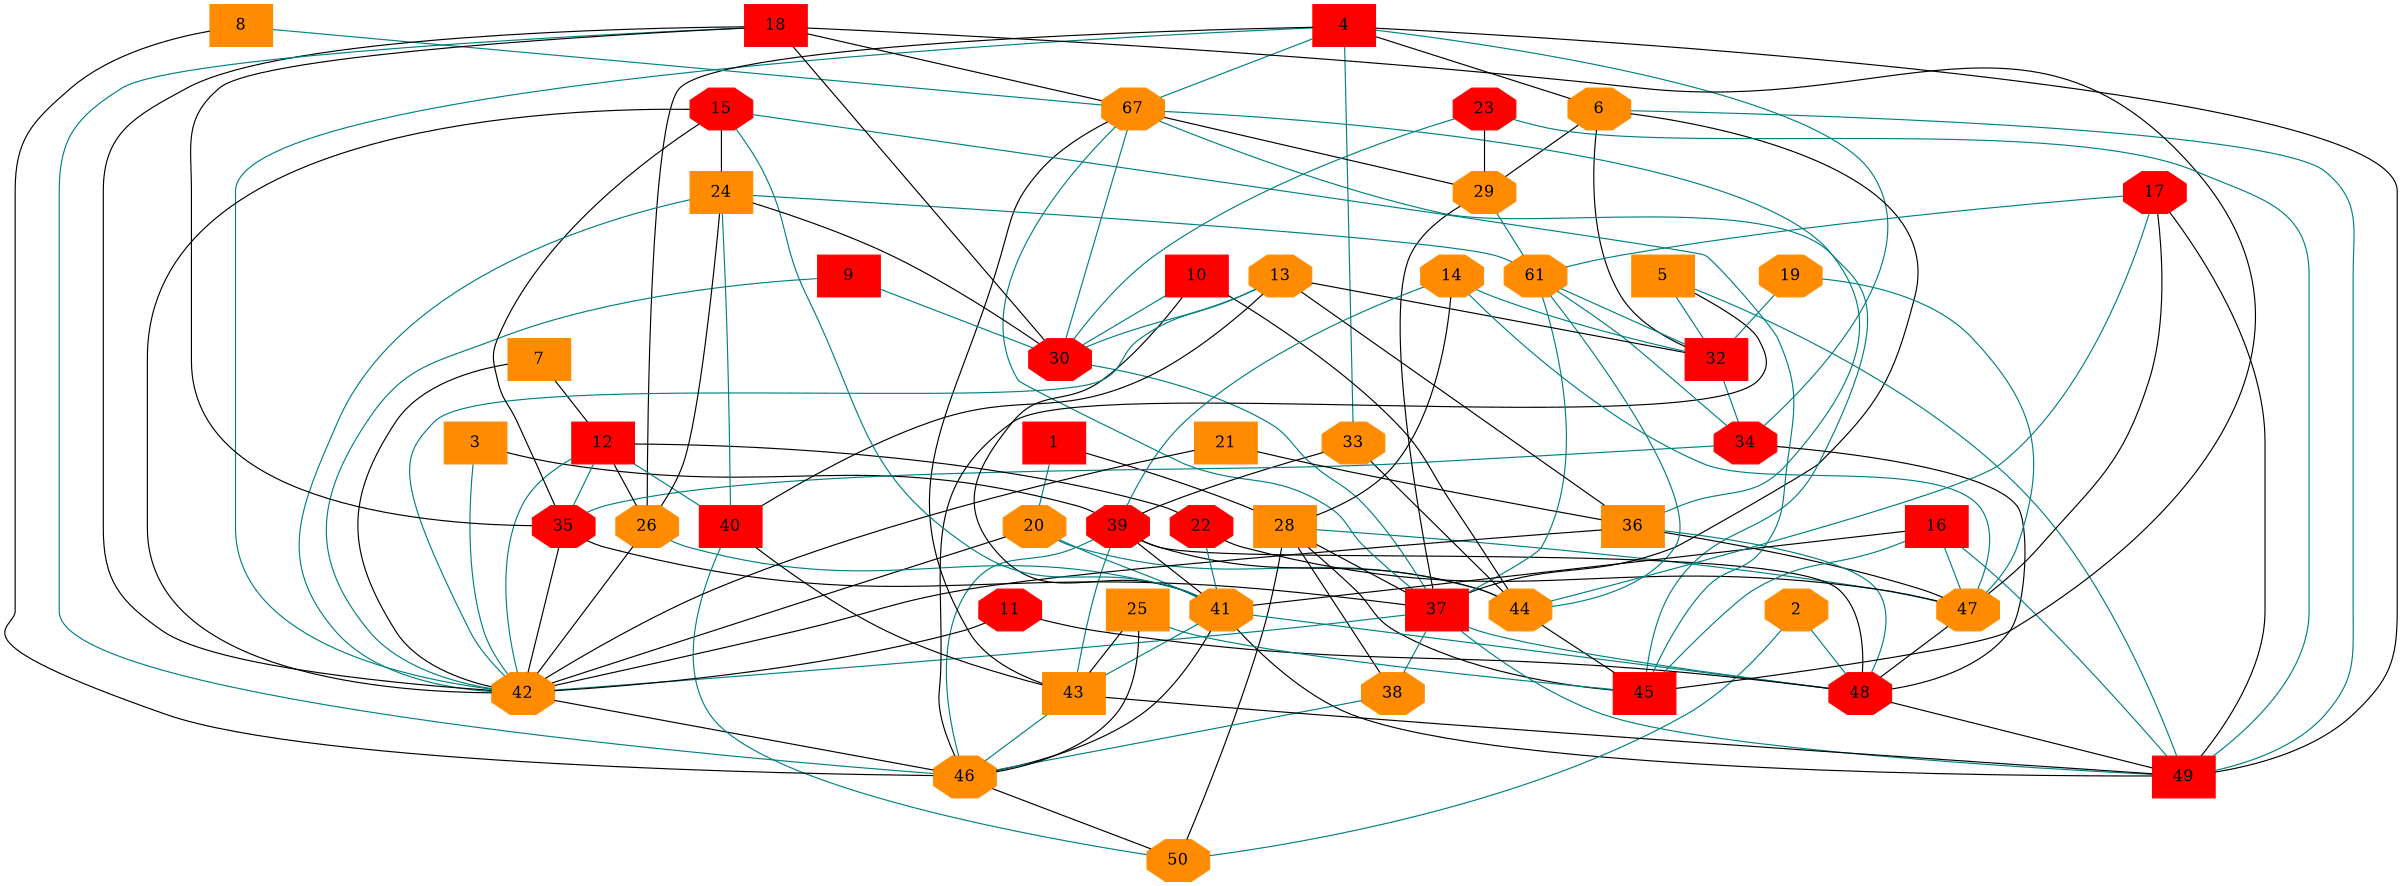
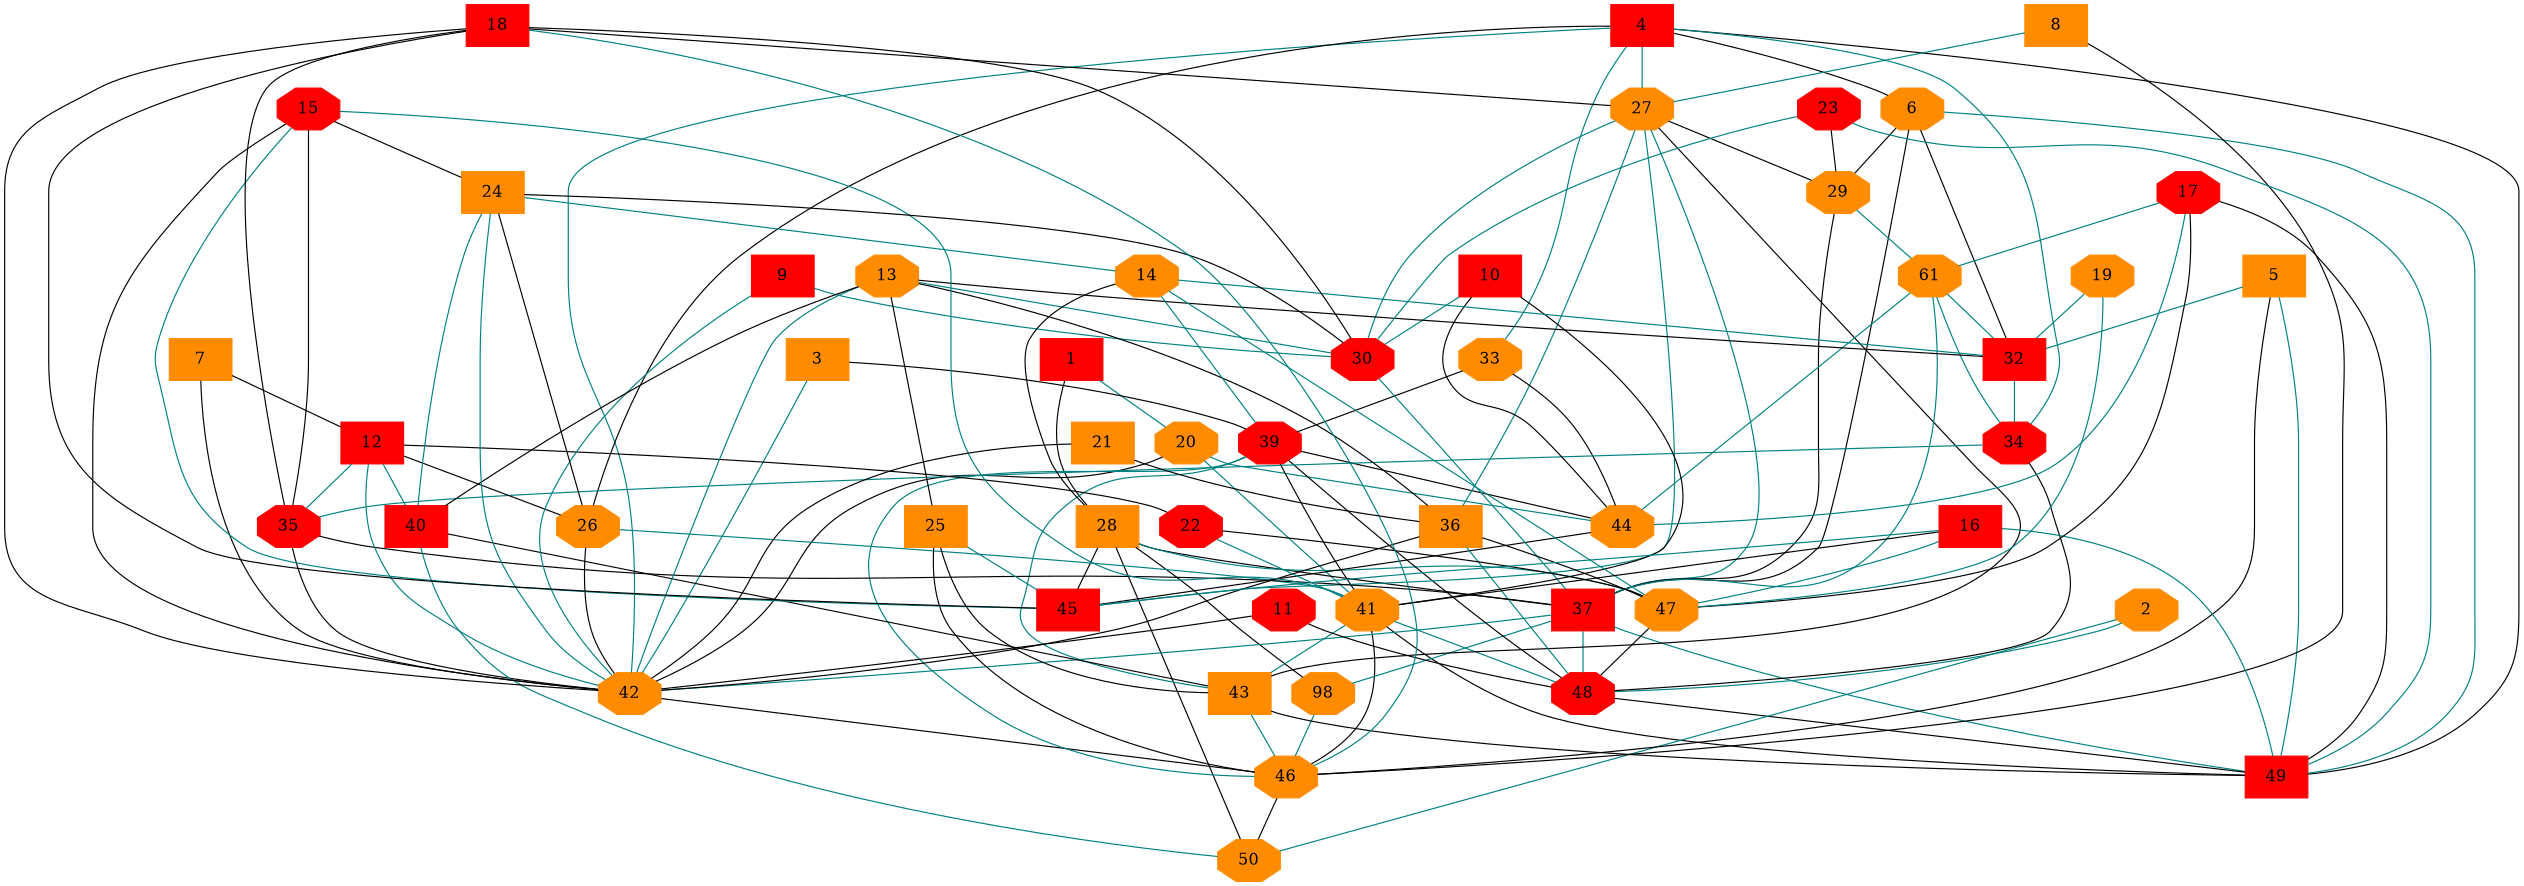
node "67": label "67" -> "27"
edge "24" -- "61": now "24" -- "14"
edge "13" -- "25": added
node "38": label "38" -> "98"
